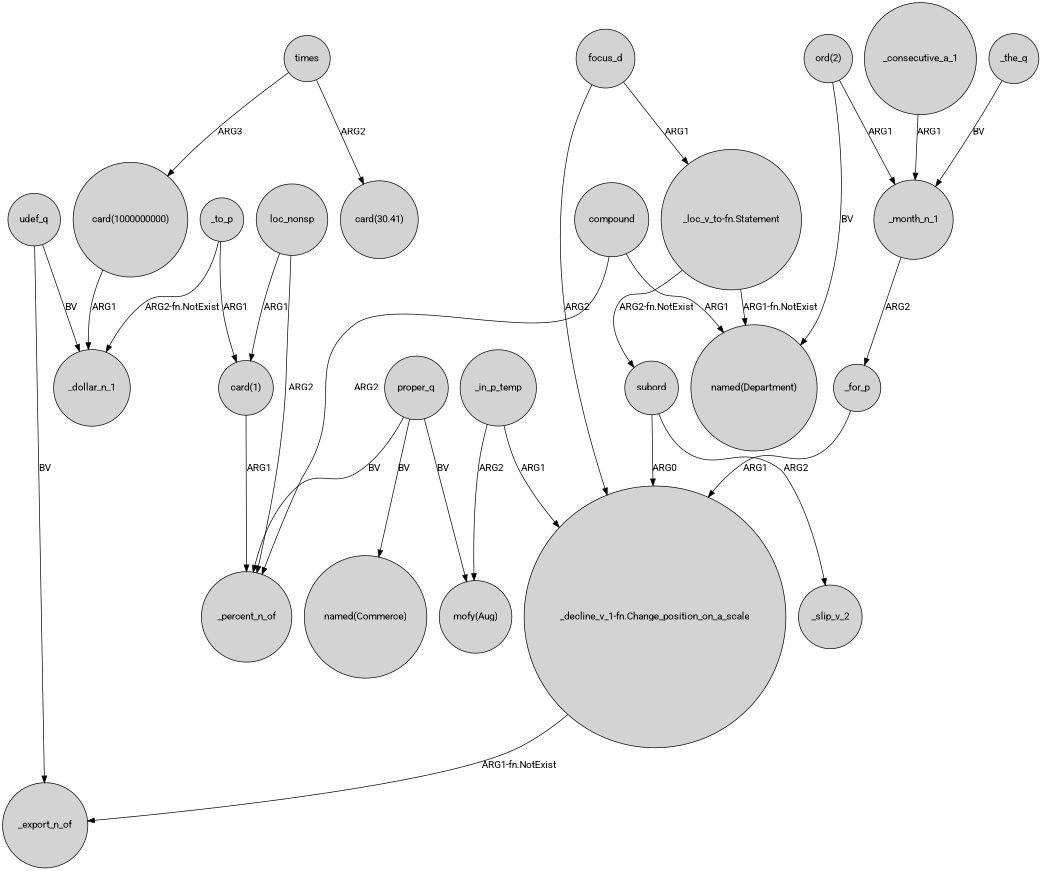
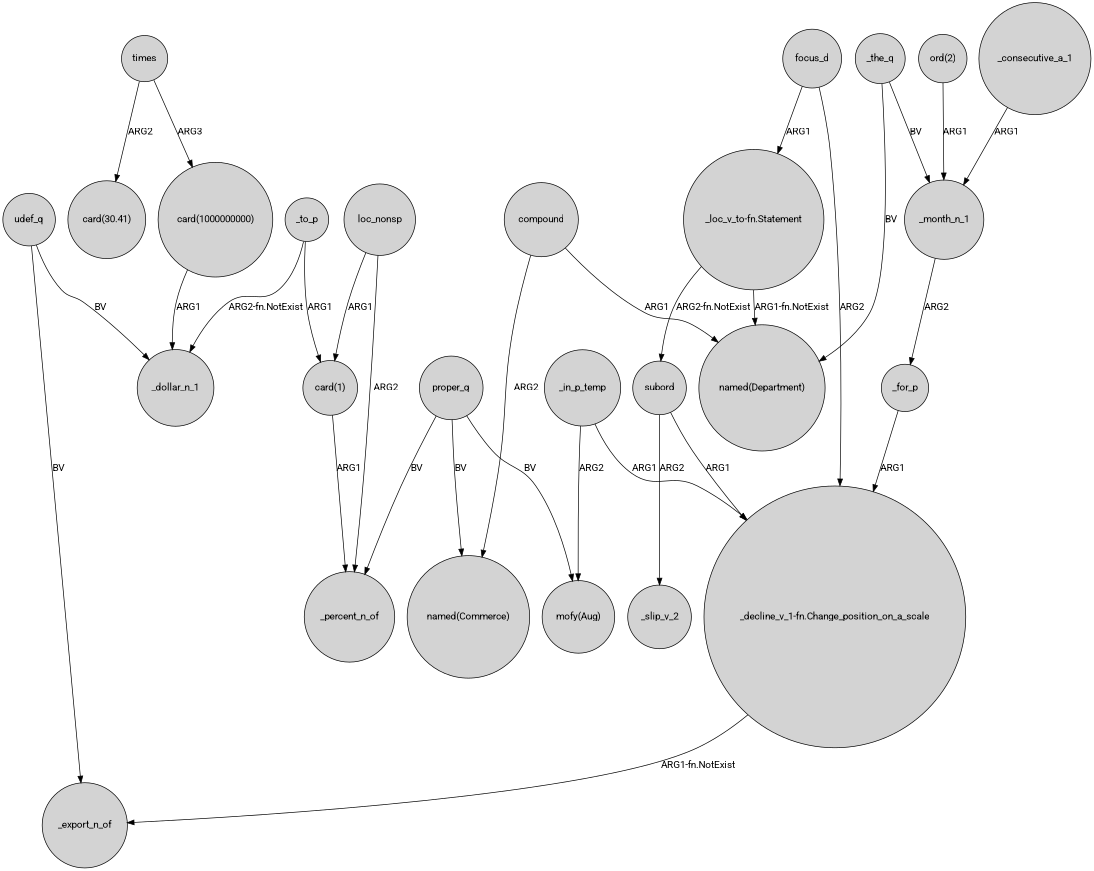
edge "ord(2)" -> "named(Department)": now "_the_q" -> "named(Department)"
edge "compound" -> "_percent_n_of": now "compound" -> "named(Commerce)"
edge "subord" -> "_decline_v_1-fn.Change_position_on_a_scale": label "ARG0" -> "ARG1"
